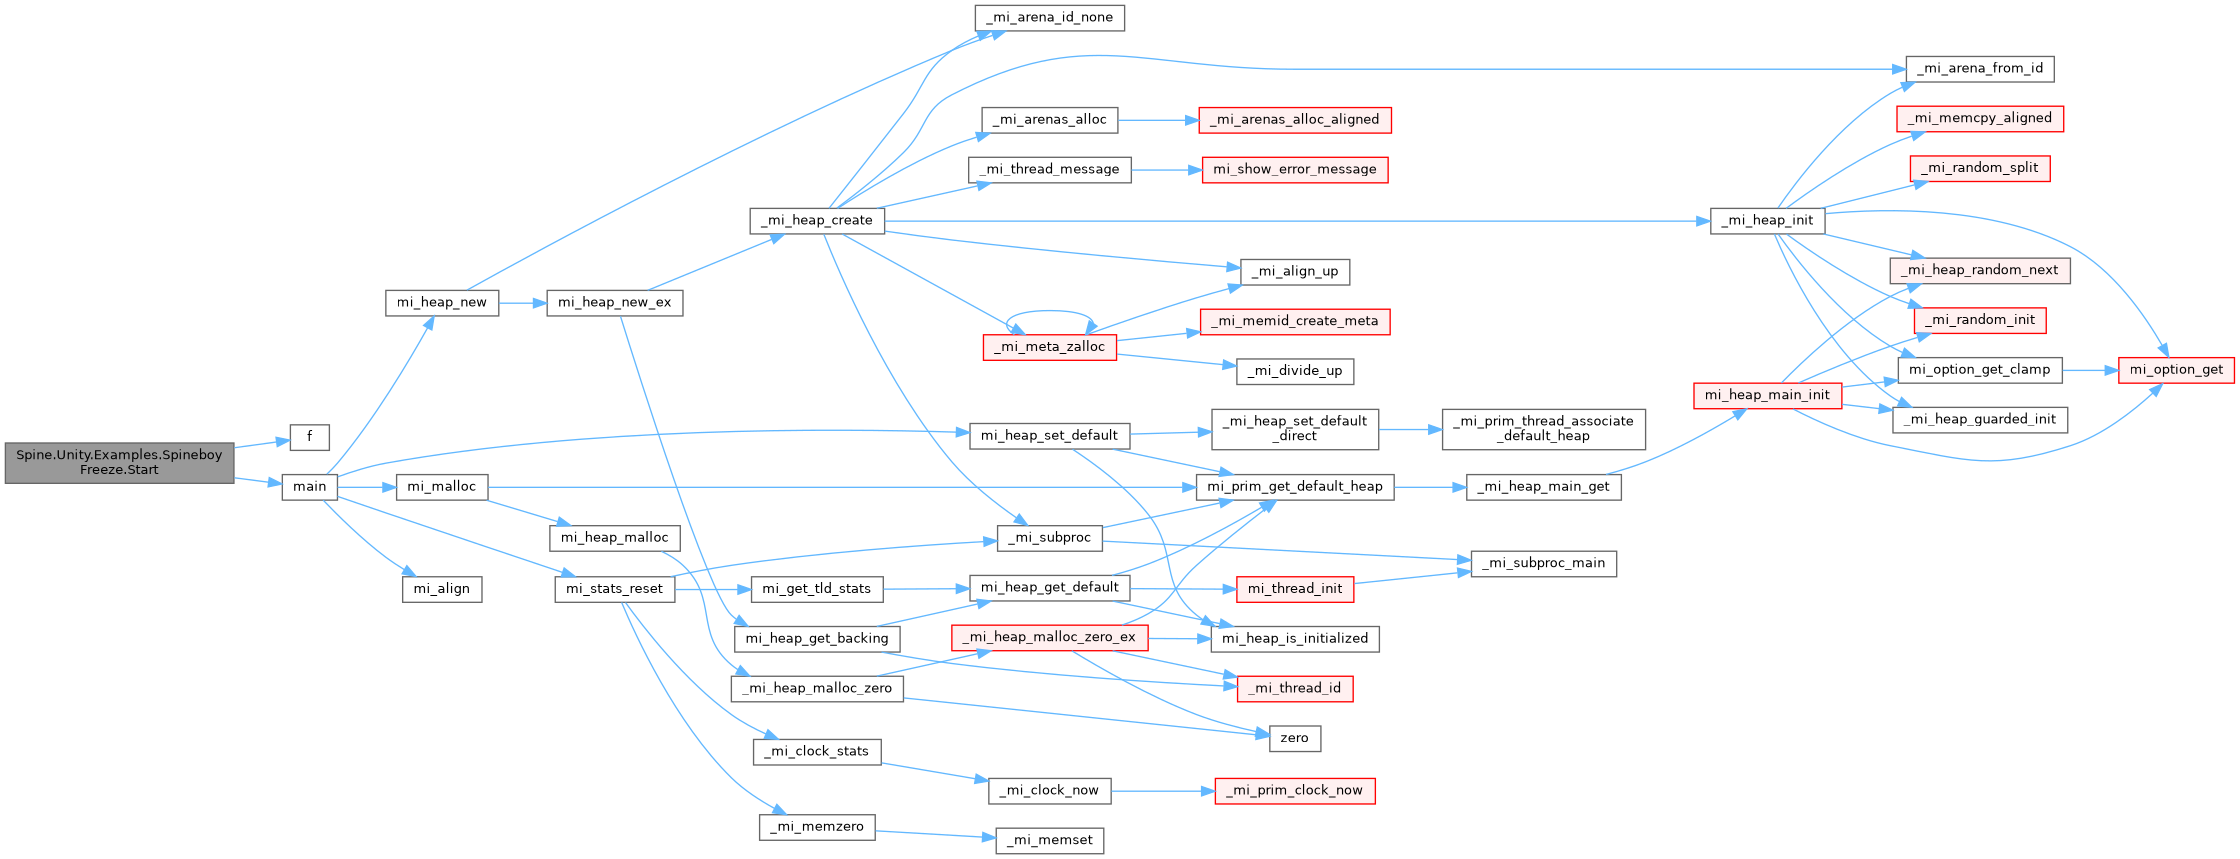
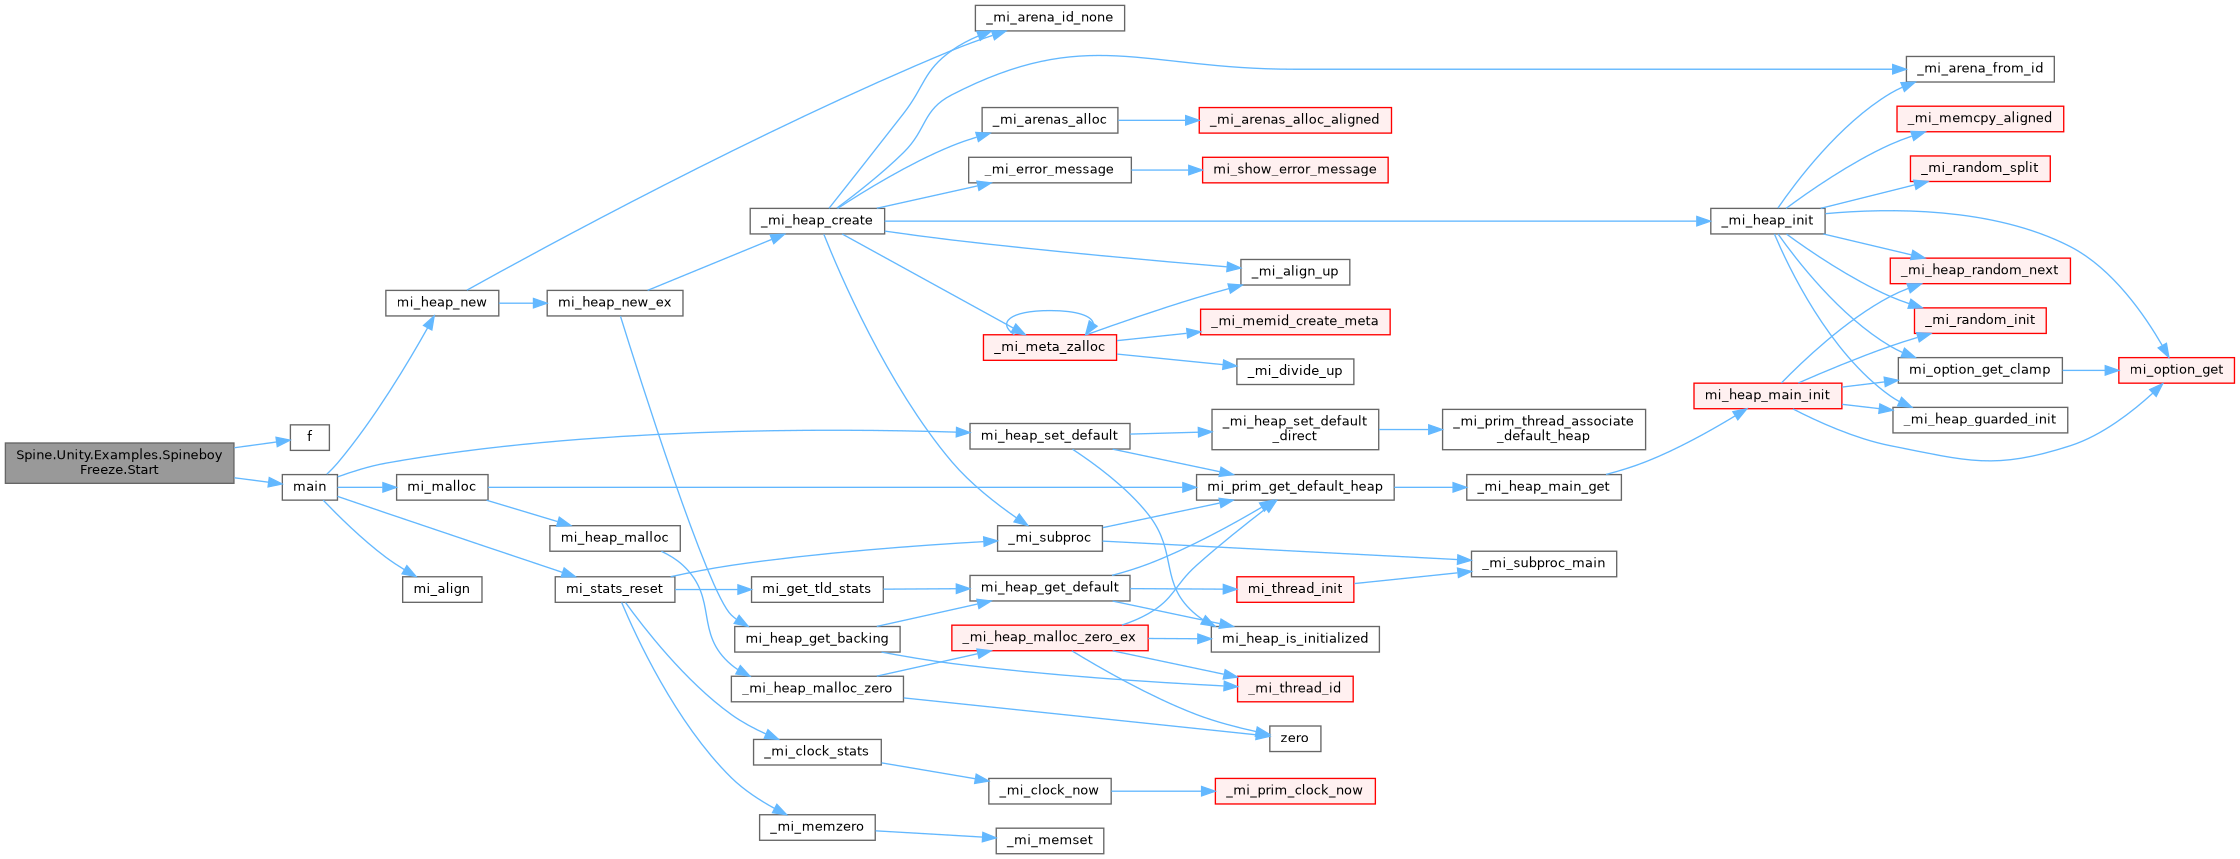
node "_mi_thread_message": label "_mi_thread_message" -> "_mi_error_message"
node "_mi_heap_random_next": color grey40 -> red
